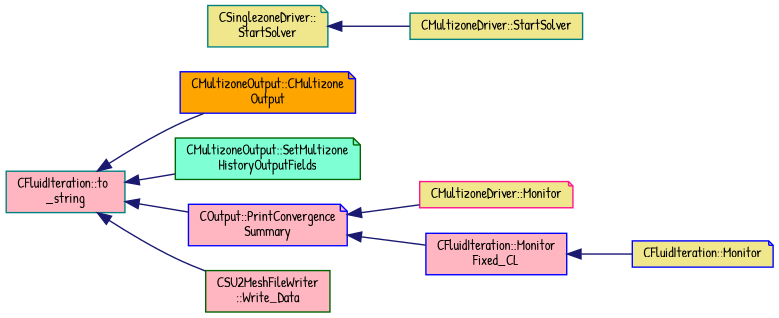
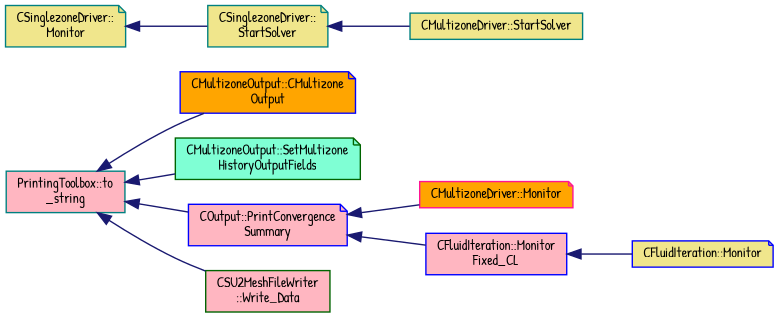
node "CSinglezoneDriver:: Monitor": added
node "CFluidIteration::to _string": label "CFluidIteration::to _string" -> "PrintingToolbox::to _string"
node "CMultizoneDriver::Monitor": fillcolor khaki -> orange
